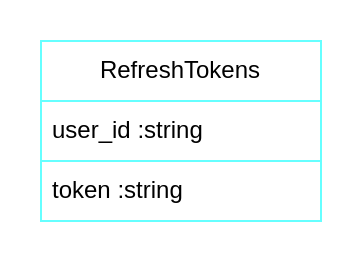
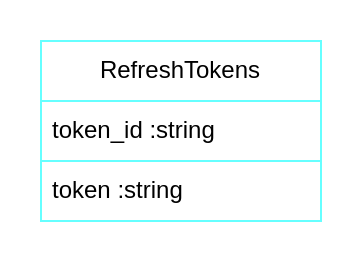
node "user_id :string": label "user_id :string" -> "token_id :string"
